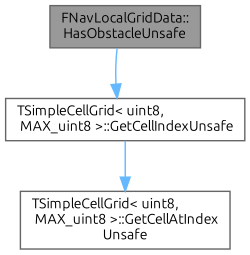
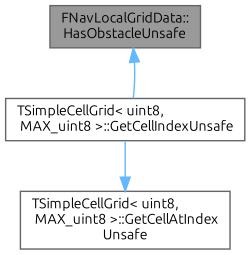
edge "FNavLocalGridData:: HasObstacleUnsafe" -> "TSimpleCellGrid< uint8, MAX_uint8 >::GetCellIndexUnsafe": reversed
